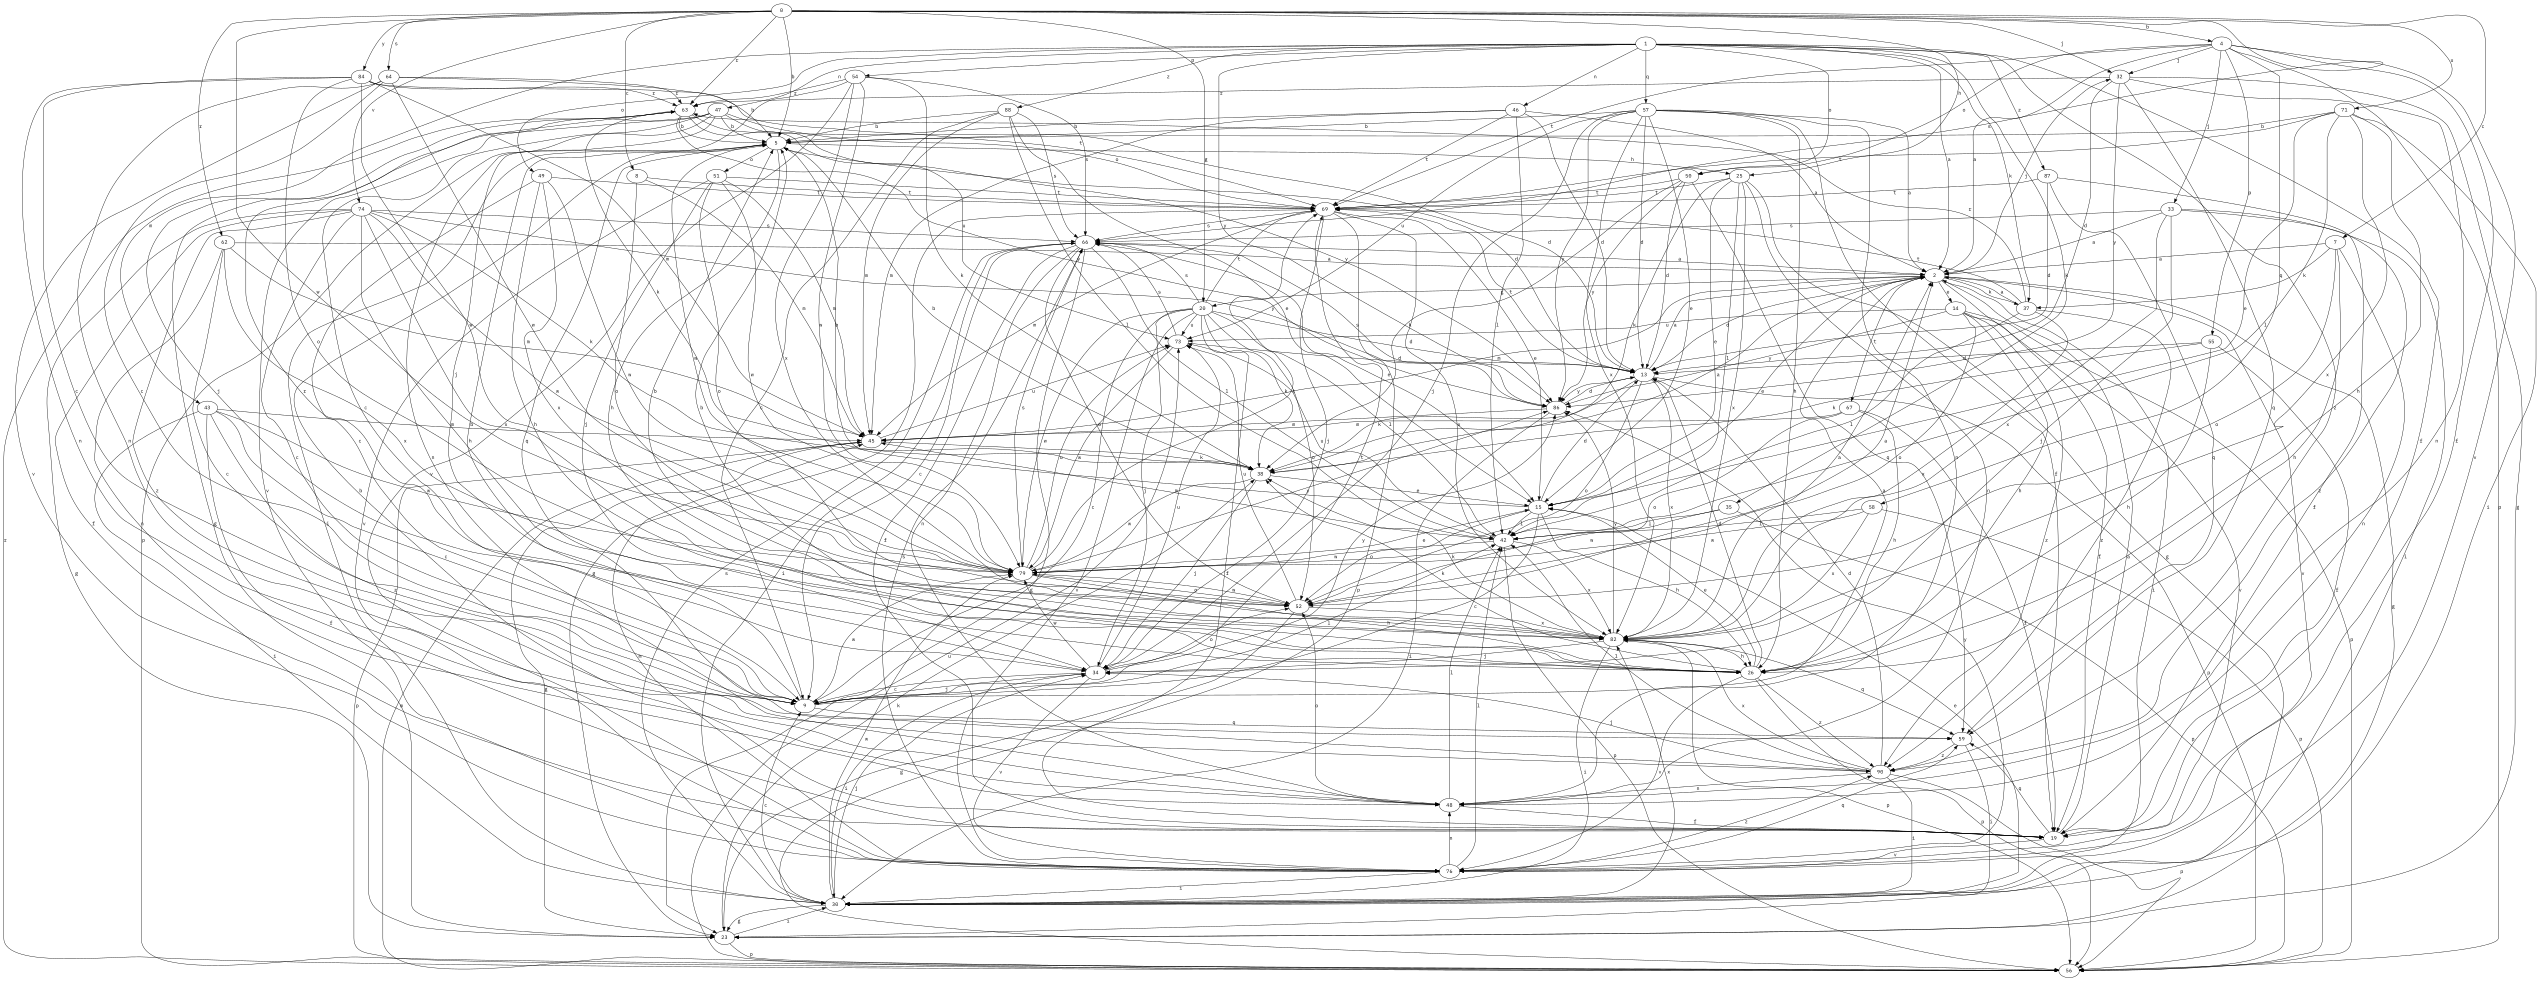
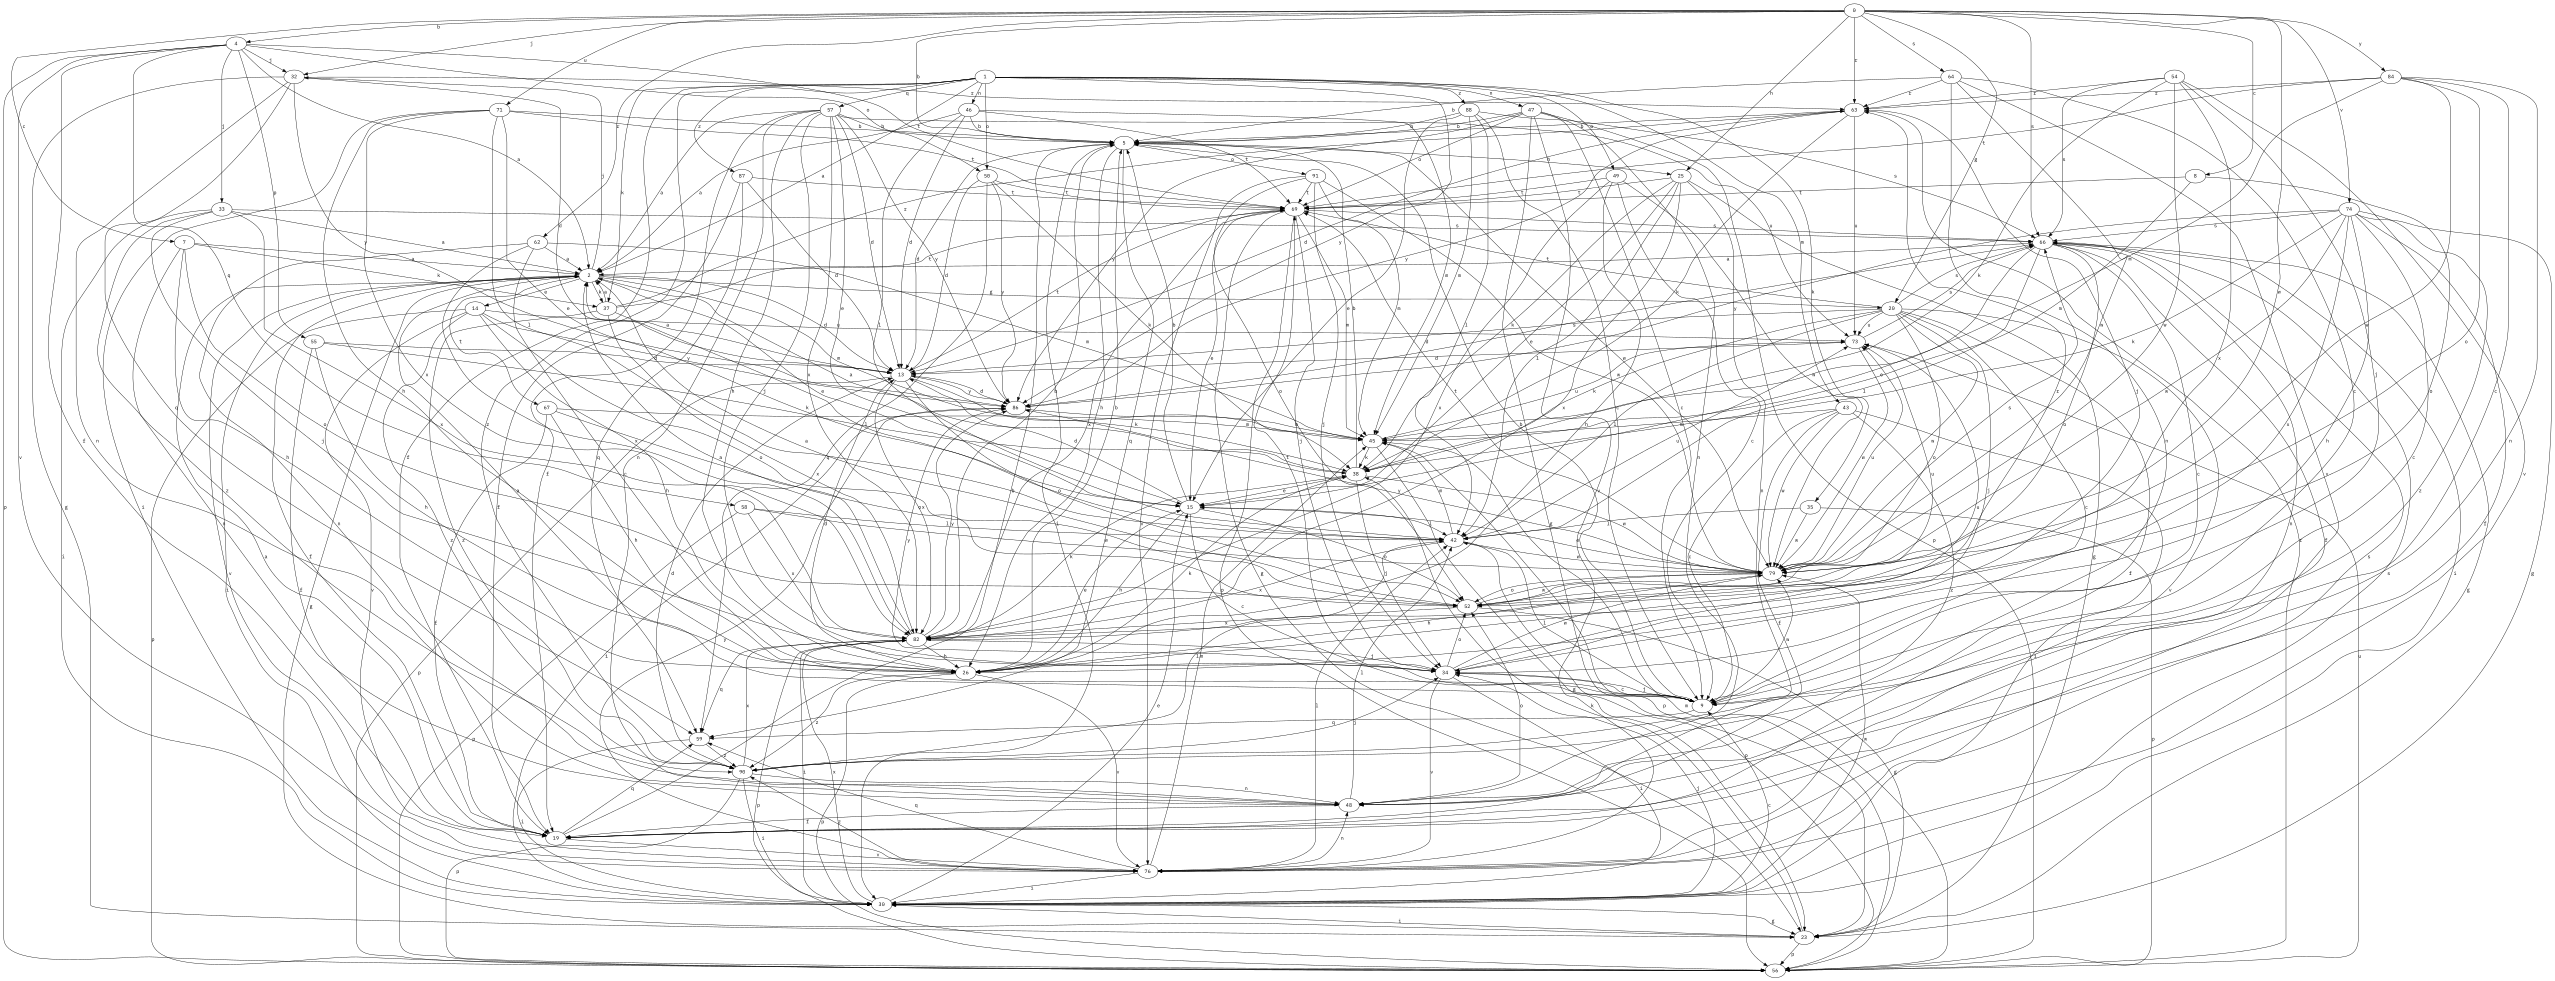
edge "1" -> "54": removed, label "p"
node "51": label "51" -> "91"
